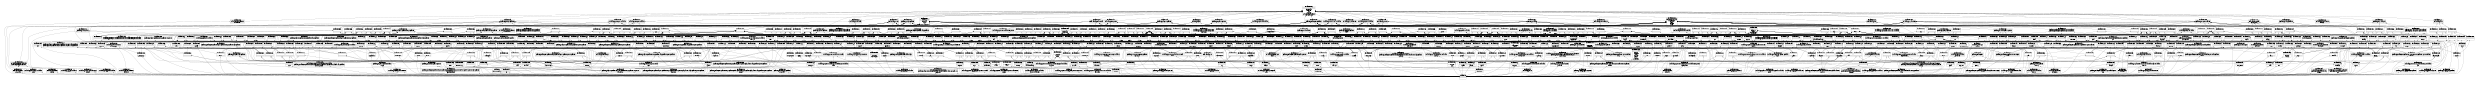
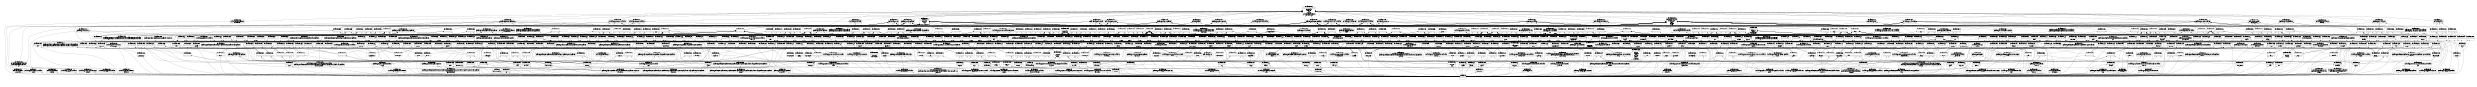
node "Concept_ctx_825": text "PureAggression" -> "ExclusionNano"
